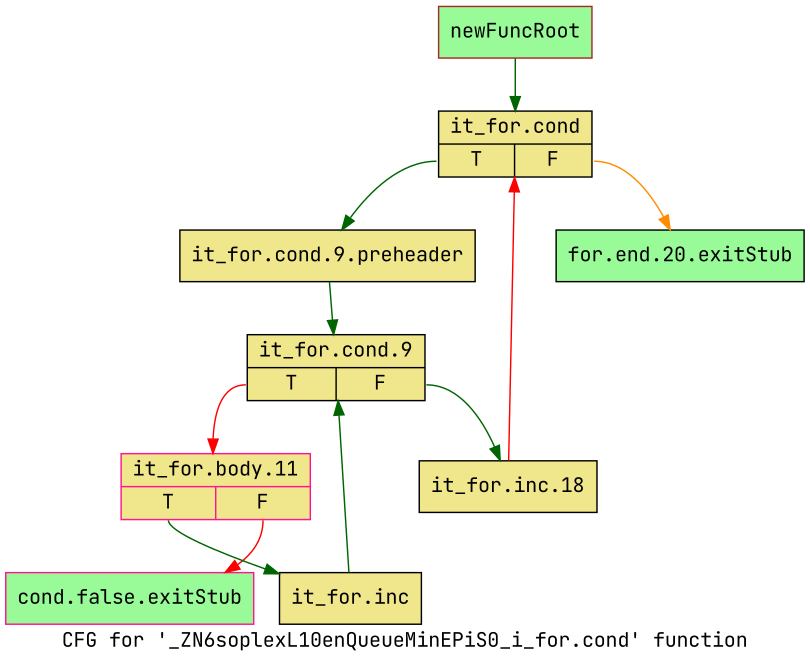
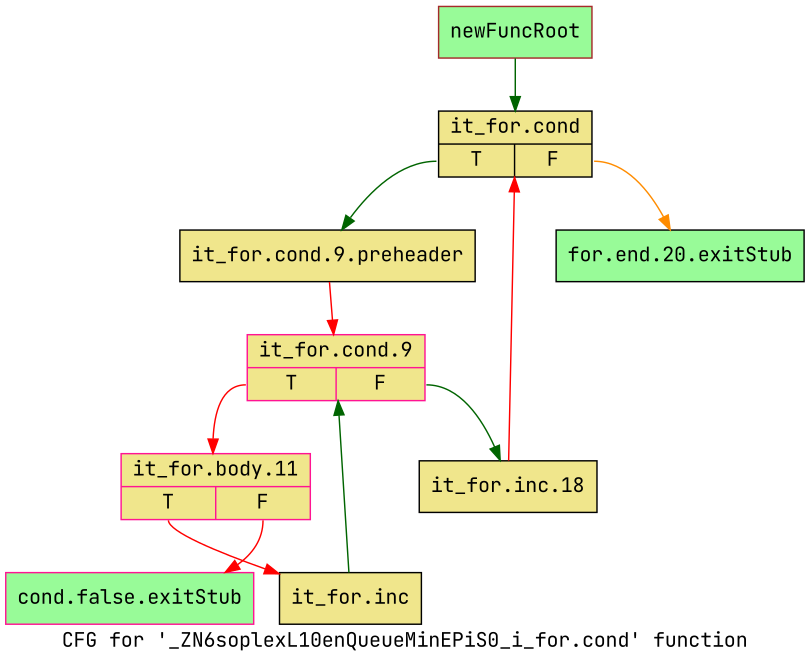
edge "it_for.cond.9.preheader" -> "it_for.cond.9": color darkgreen -> red
node "it_for.cond.9": color black -> deeppink
edge "it_for.body.11" -> "it_for.inc": color darkgreen -> red
